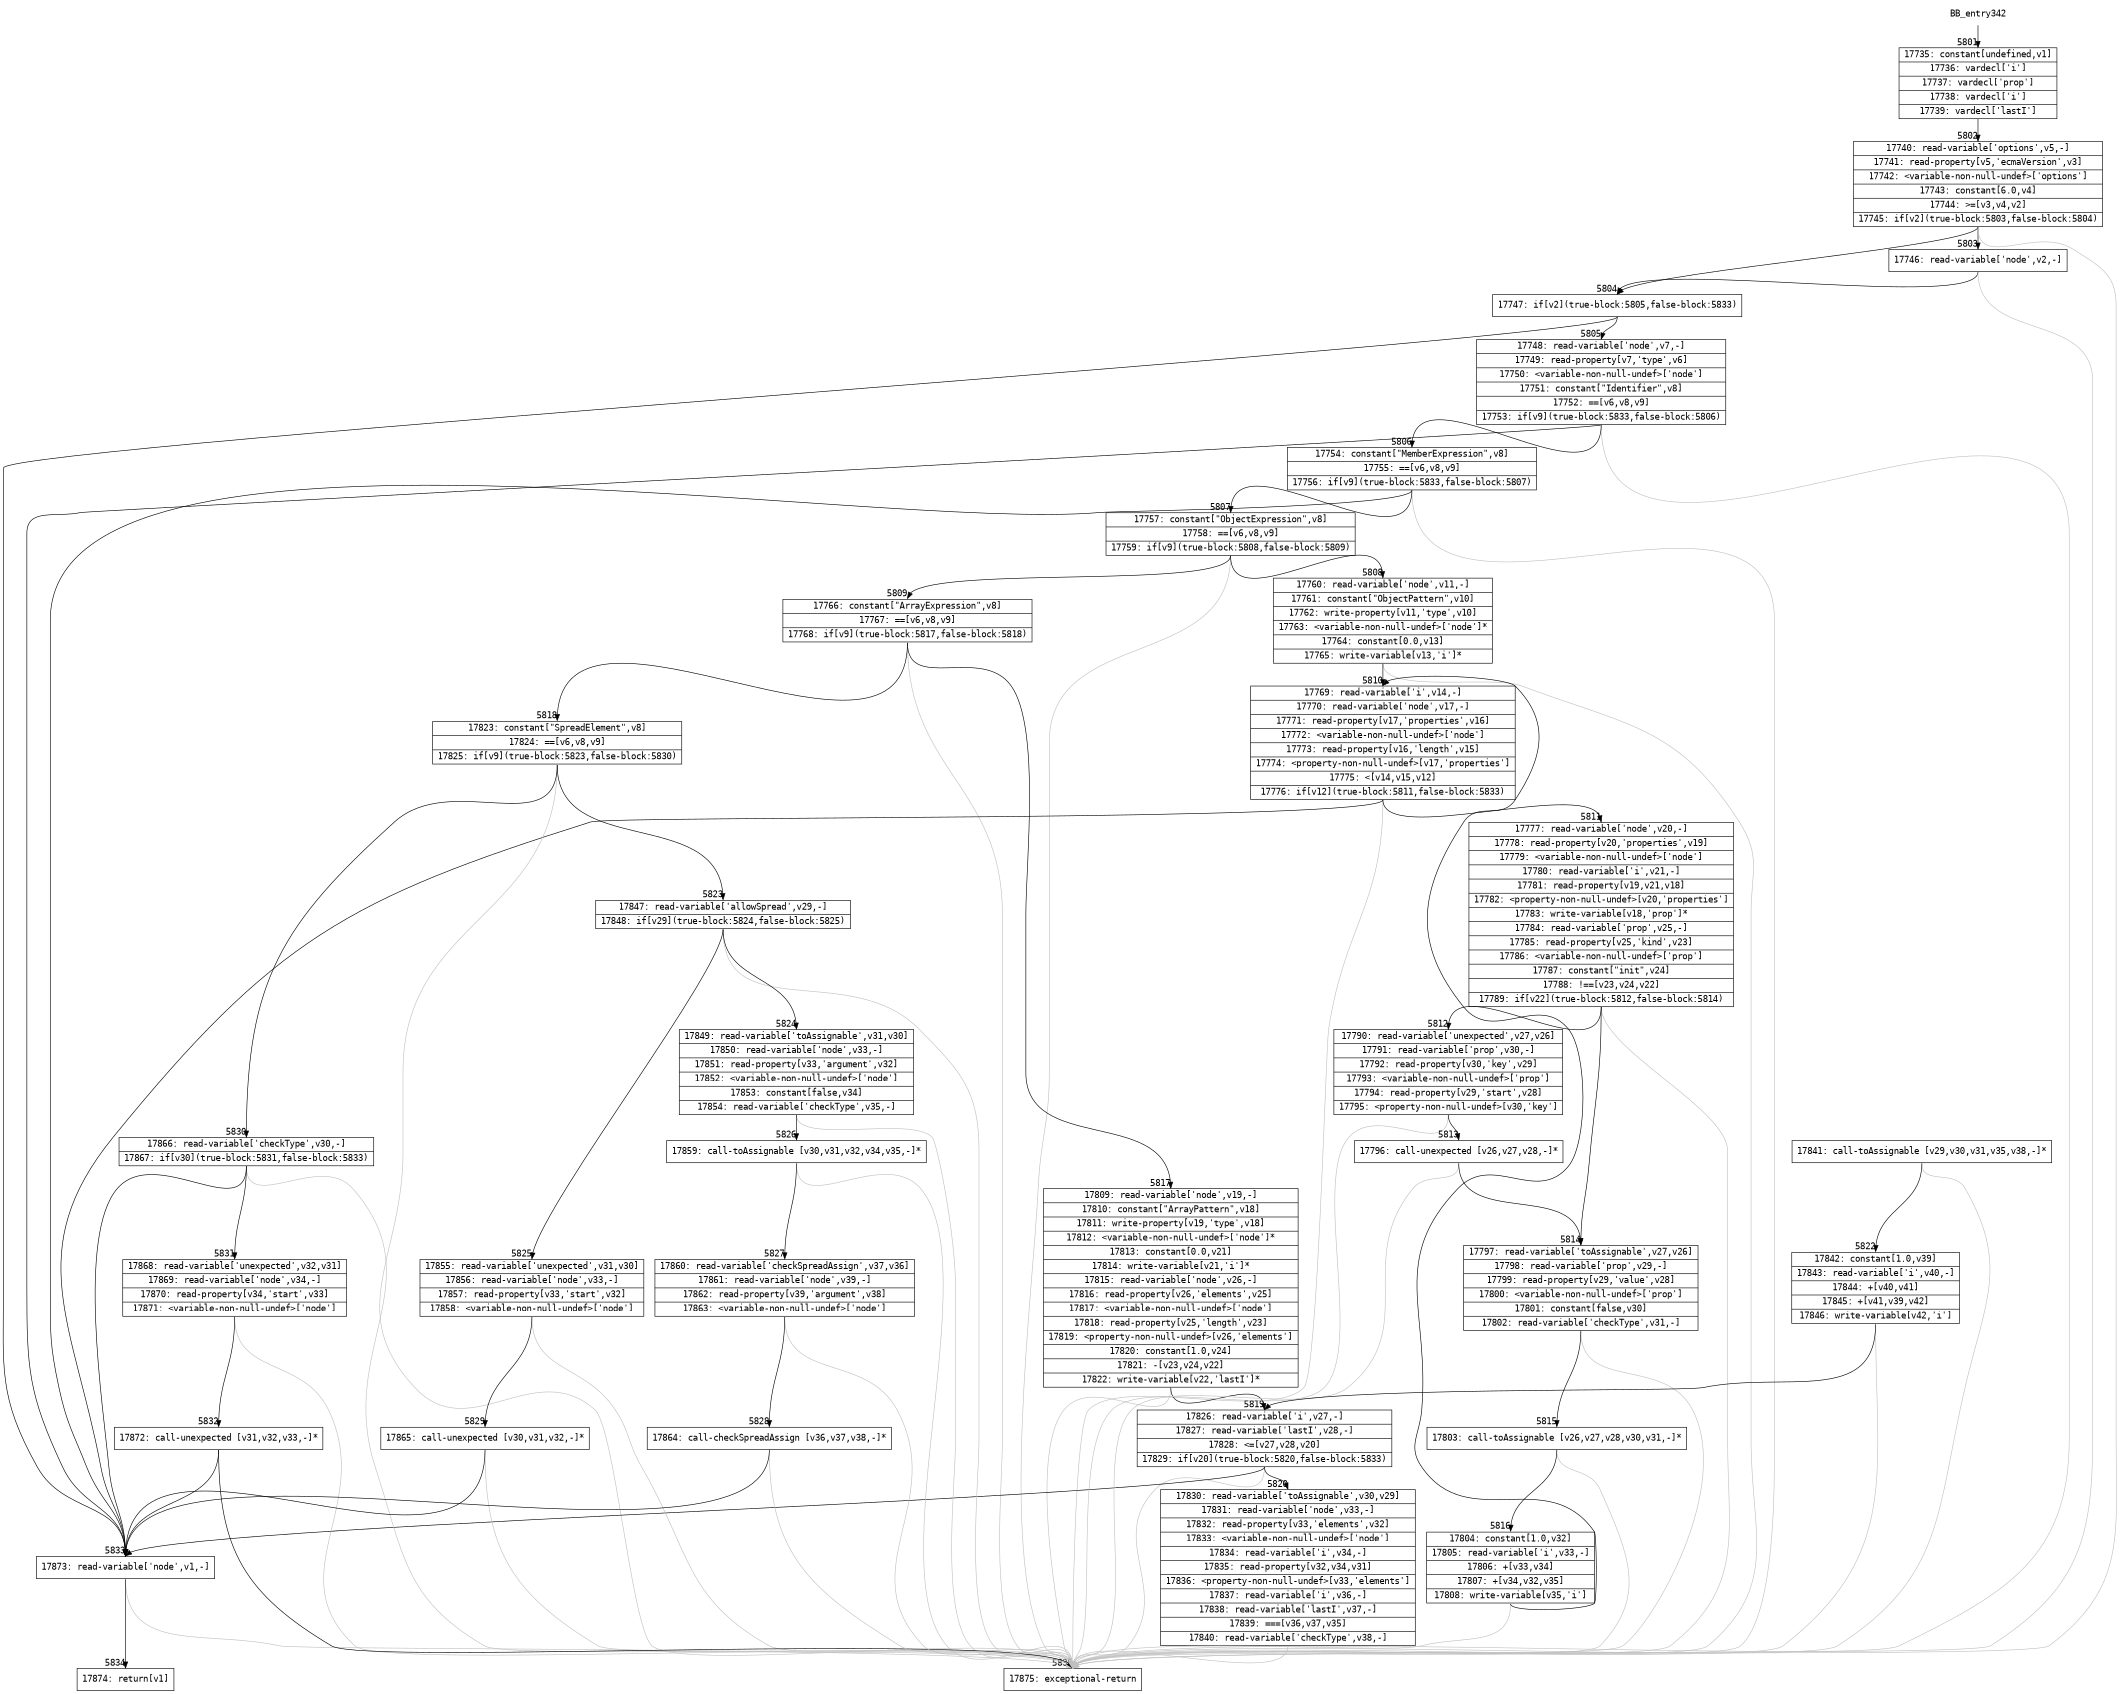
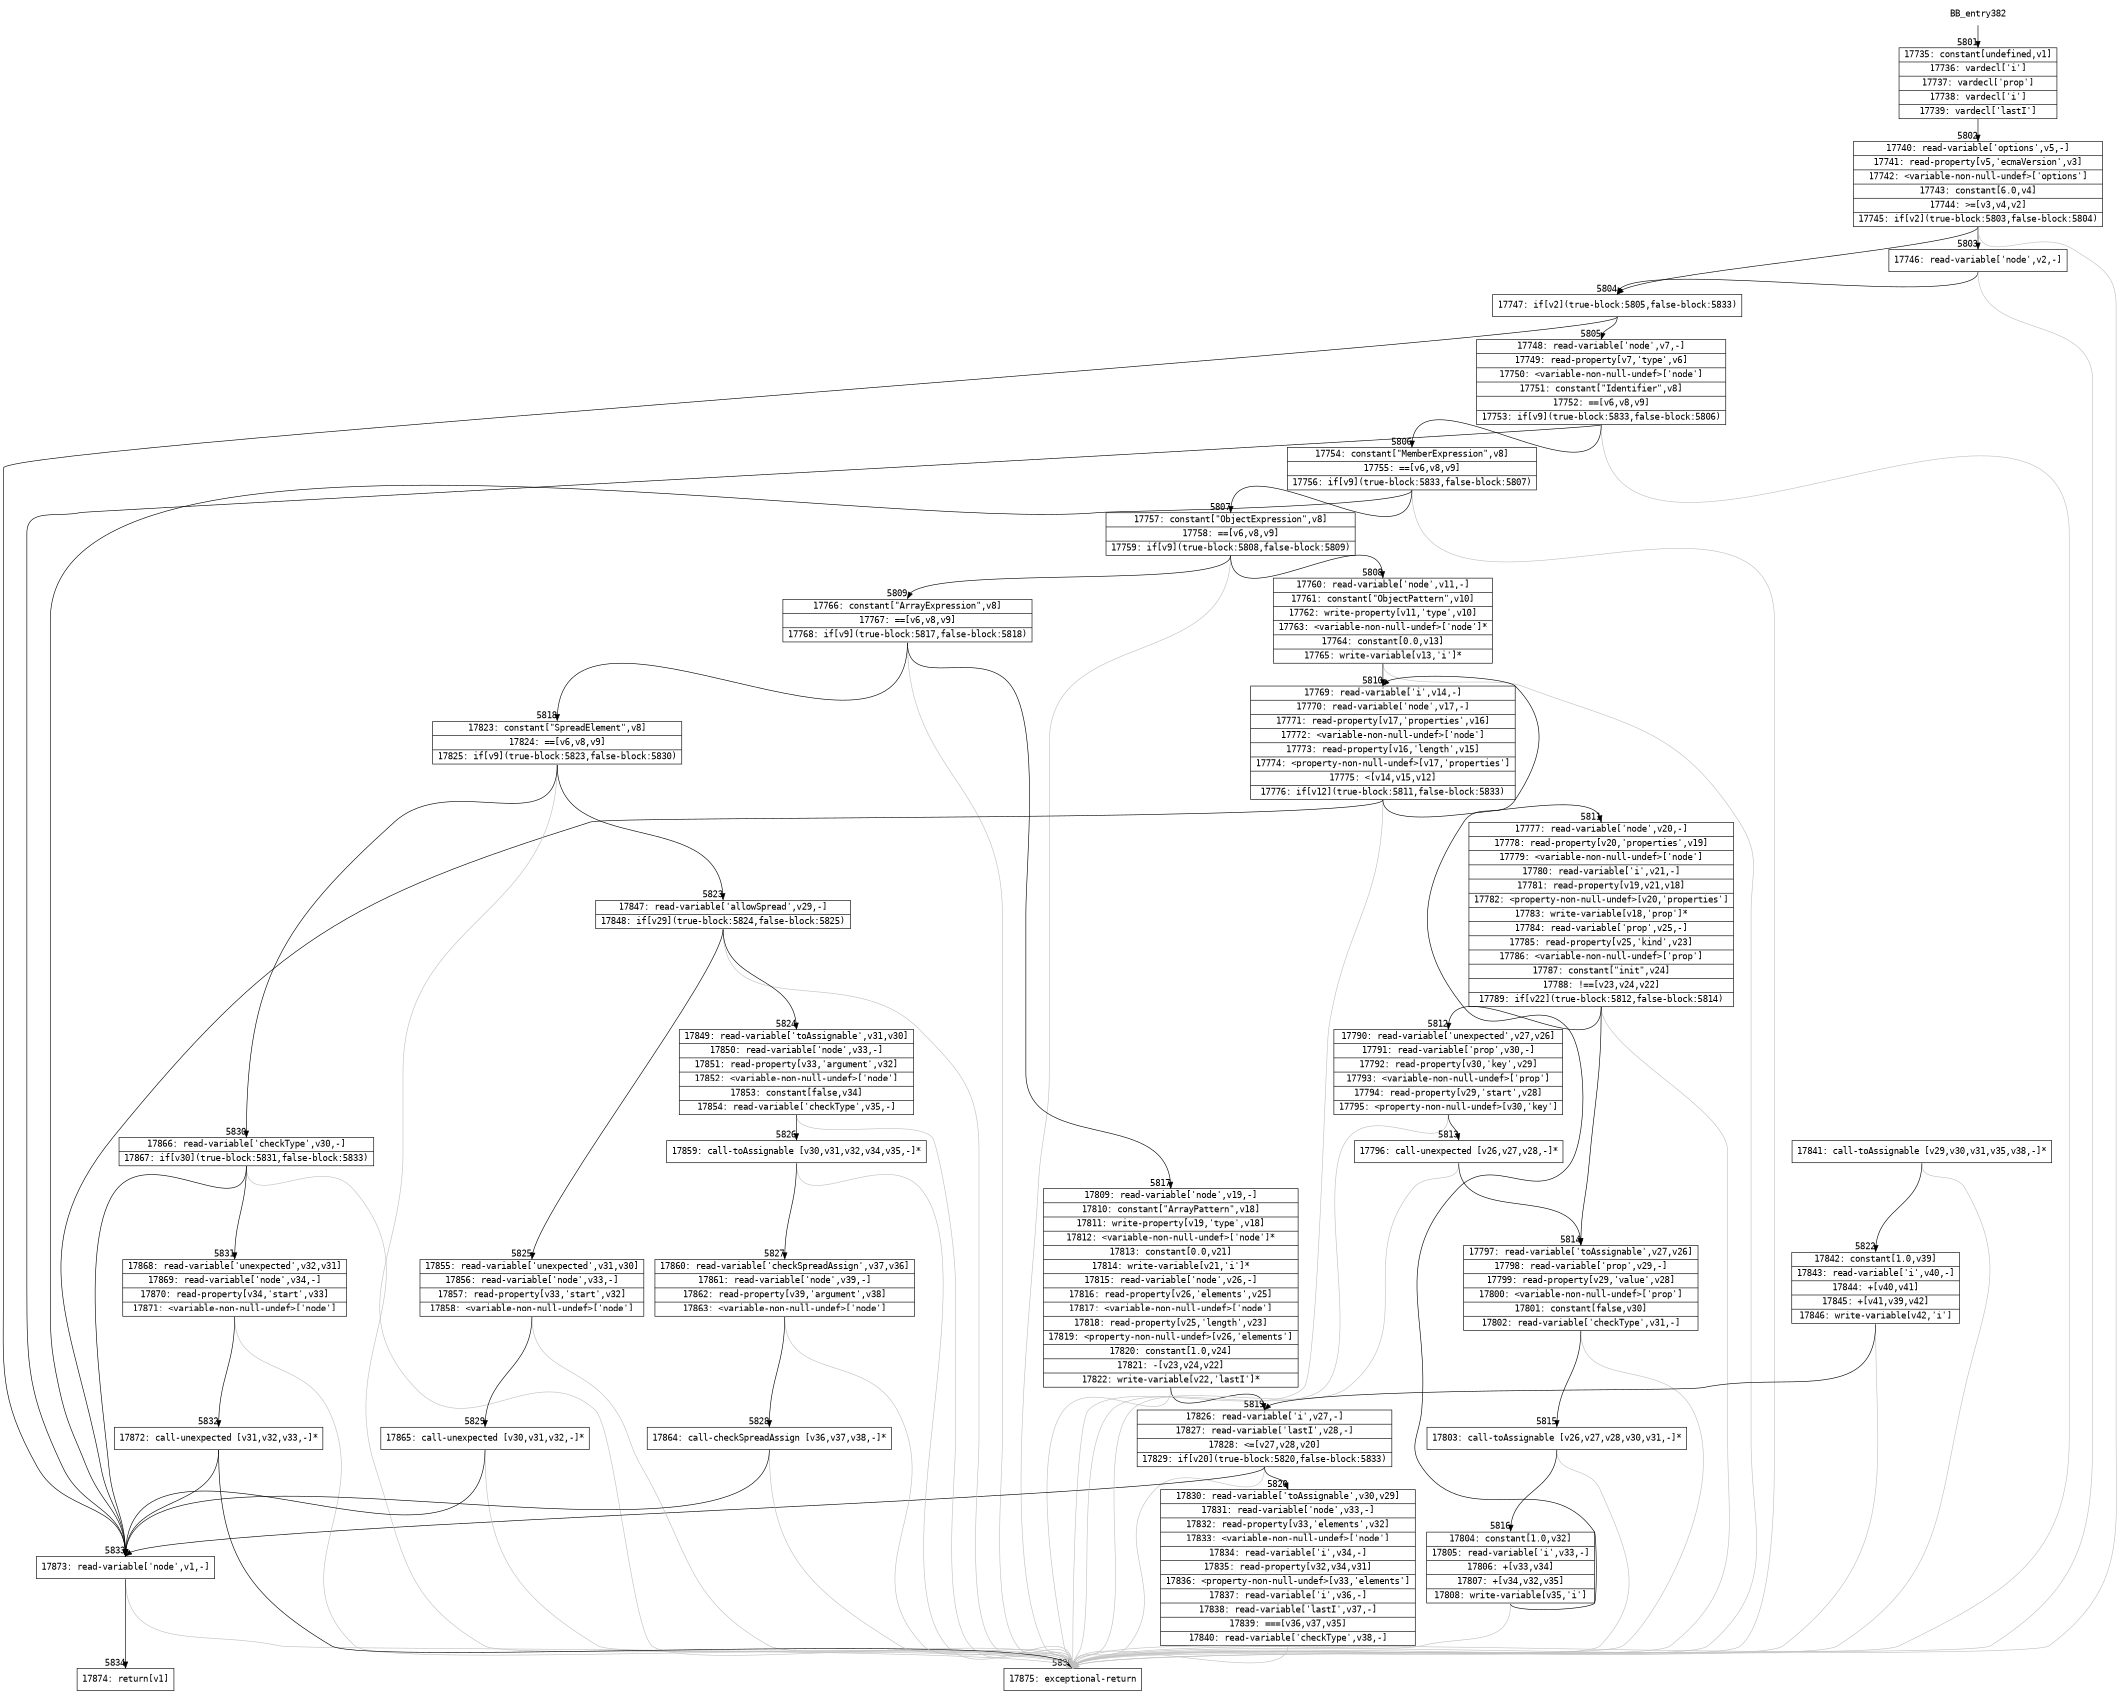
node "BB_entry342": label "BB_entry342" -> "BB_entry382"
